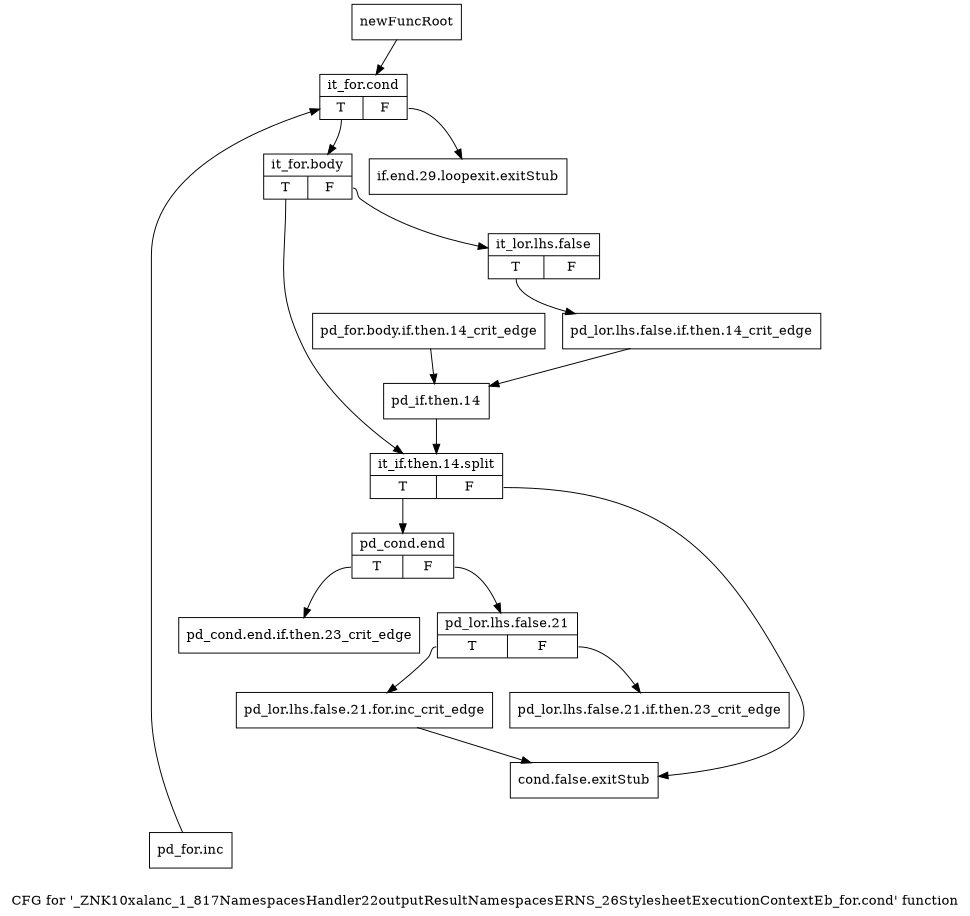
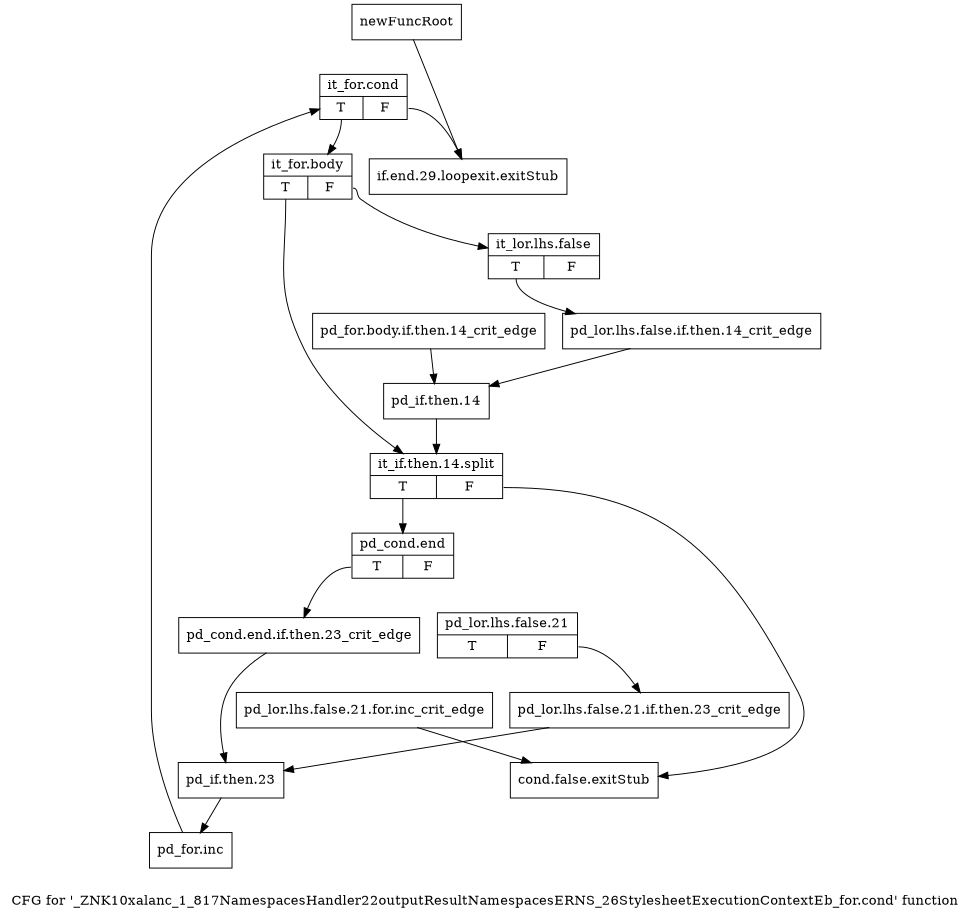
edge "newFuncRoot" -> "it_for.cond": now "newFuncRoot" -> "if.end.29.loopexit.exitStub"
edge "pd_cond.end" -> "pd_lor.lhs.false.21": removed
edge "pd_lor.lhs.false.21" -> "pd_lor.lhs.false.21.for.inc_crit_edge": removed
node "pd_if.then.23": added
